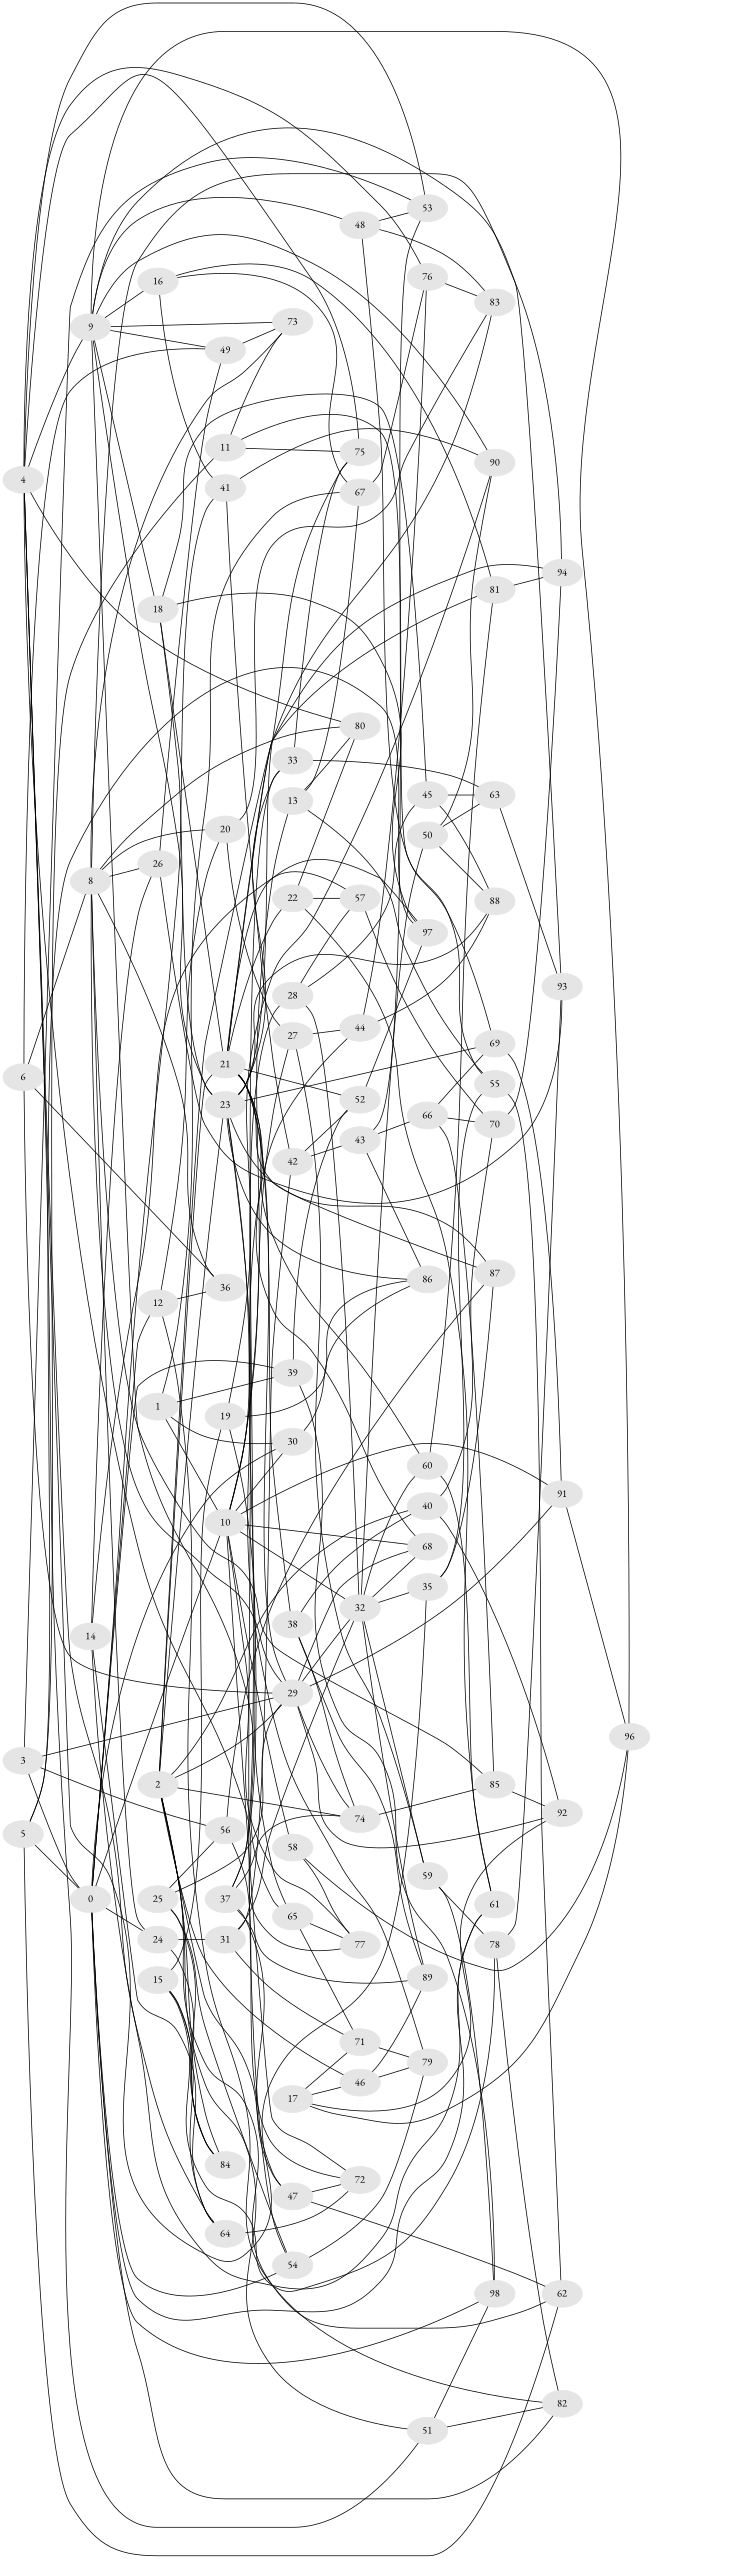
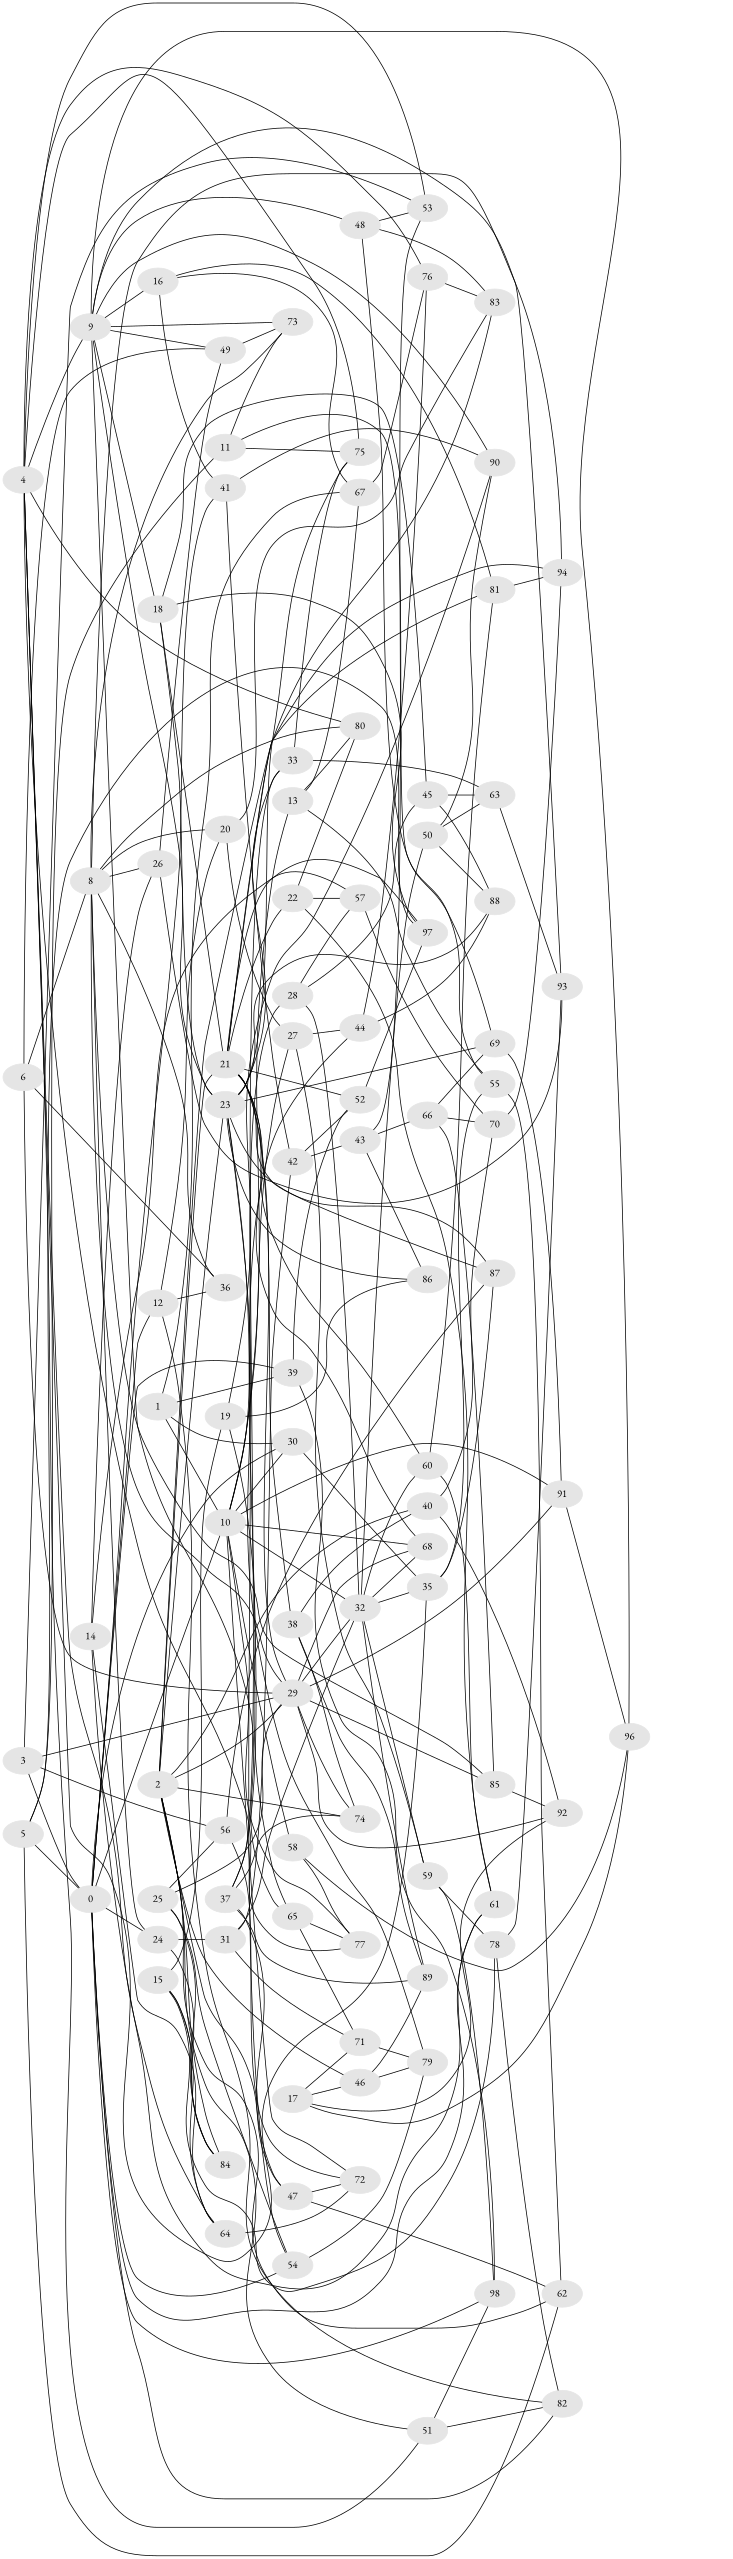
edge "86" -- "30": now "35" -- "30"
edge "85" -- "74": now "85" -- "29"
